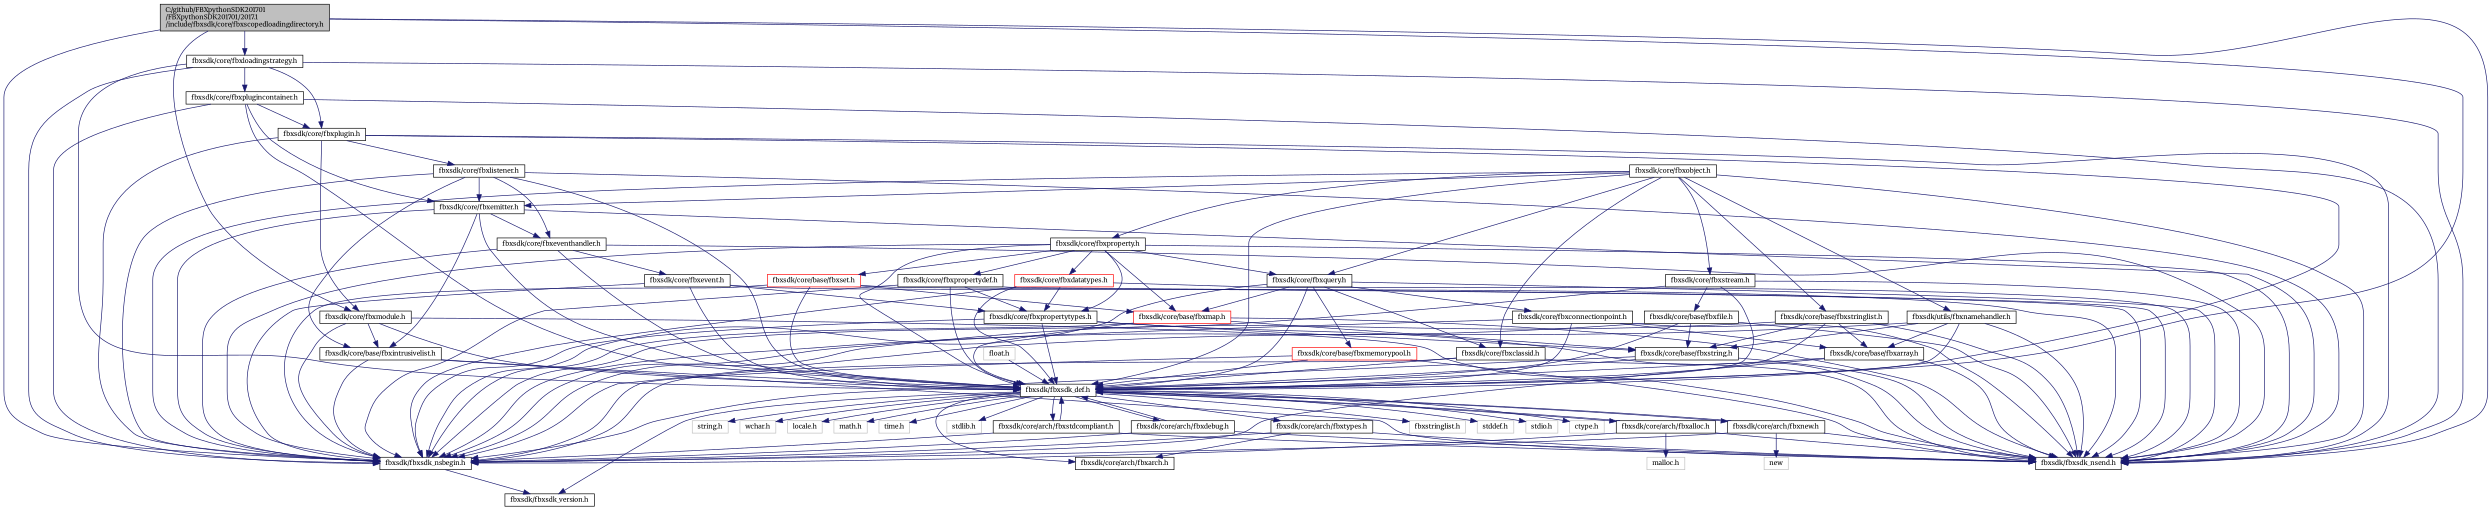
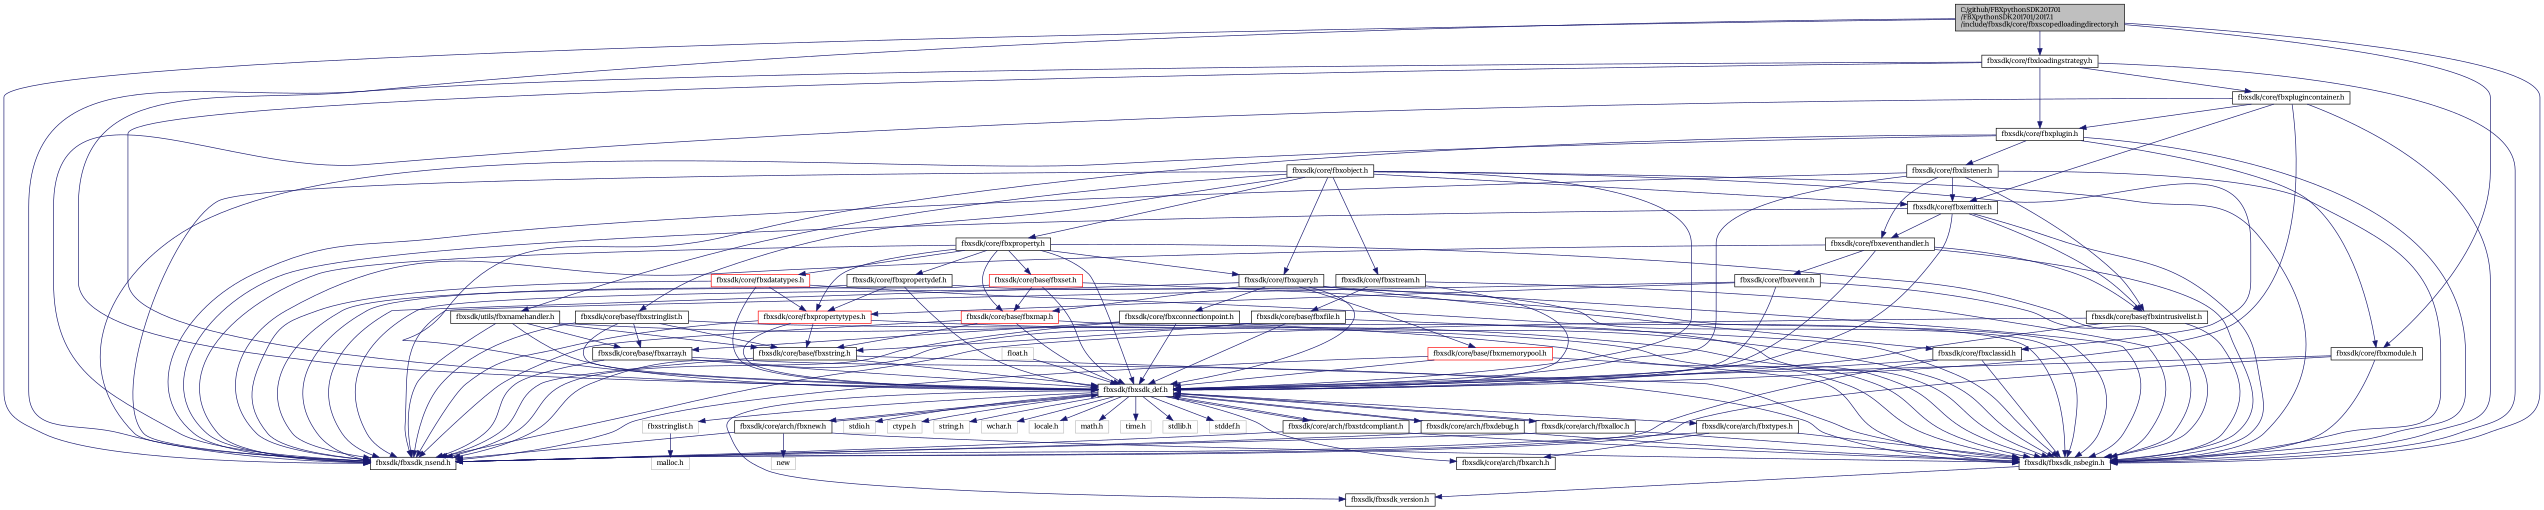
node "fbxsdk/core/fbxpropertytypes.h": color black -> red
edge "fbxsdk/core/fbxmodule.h" -> "fbxsdk/core/base/fbxintrusivelist.h": now "fbxsdk/core/fbxeventhandler.h" -> "fbxsdk/core/base/fbxintrusivelist.h"
edge "fbxsdk/core/arch/fbxalloc.h" -> "malloc.h": now "fbxstringlist.h" -> "malloc.h"
